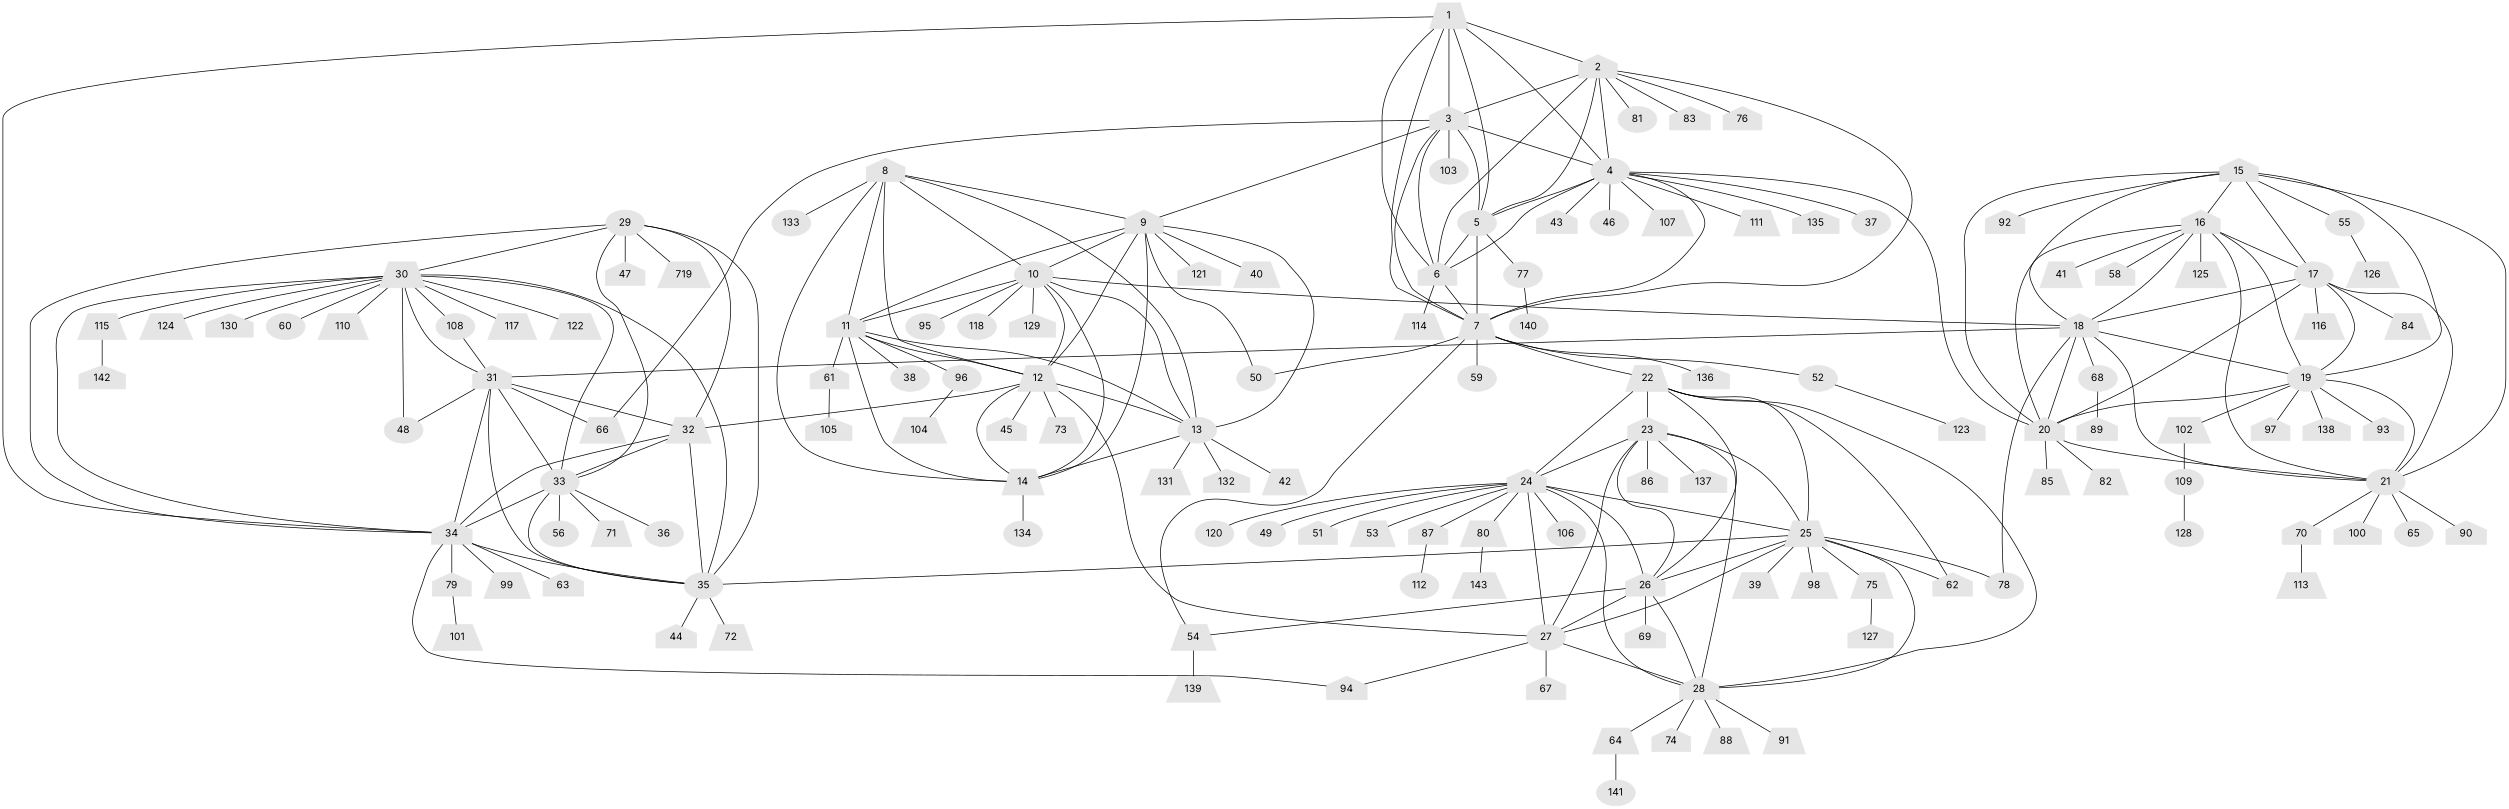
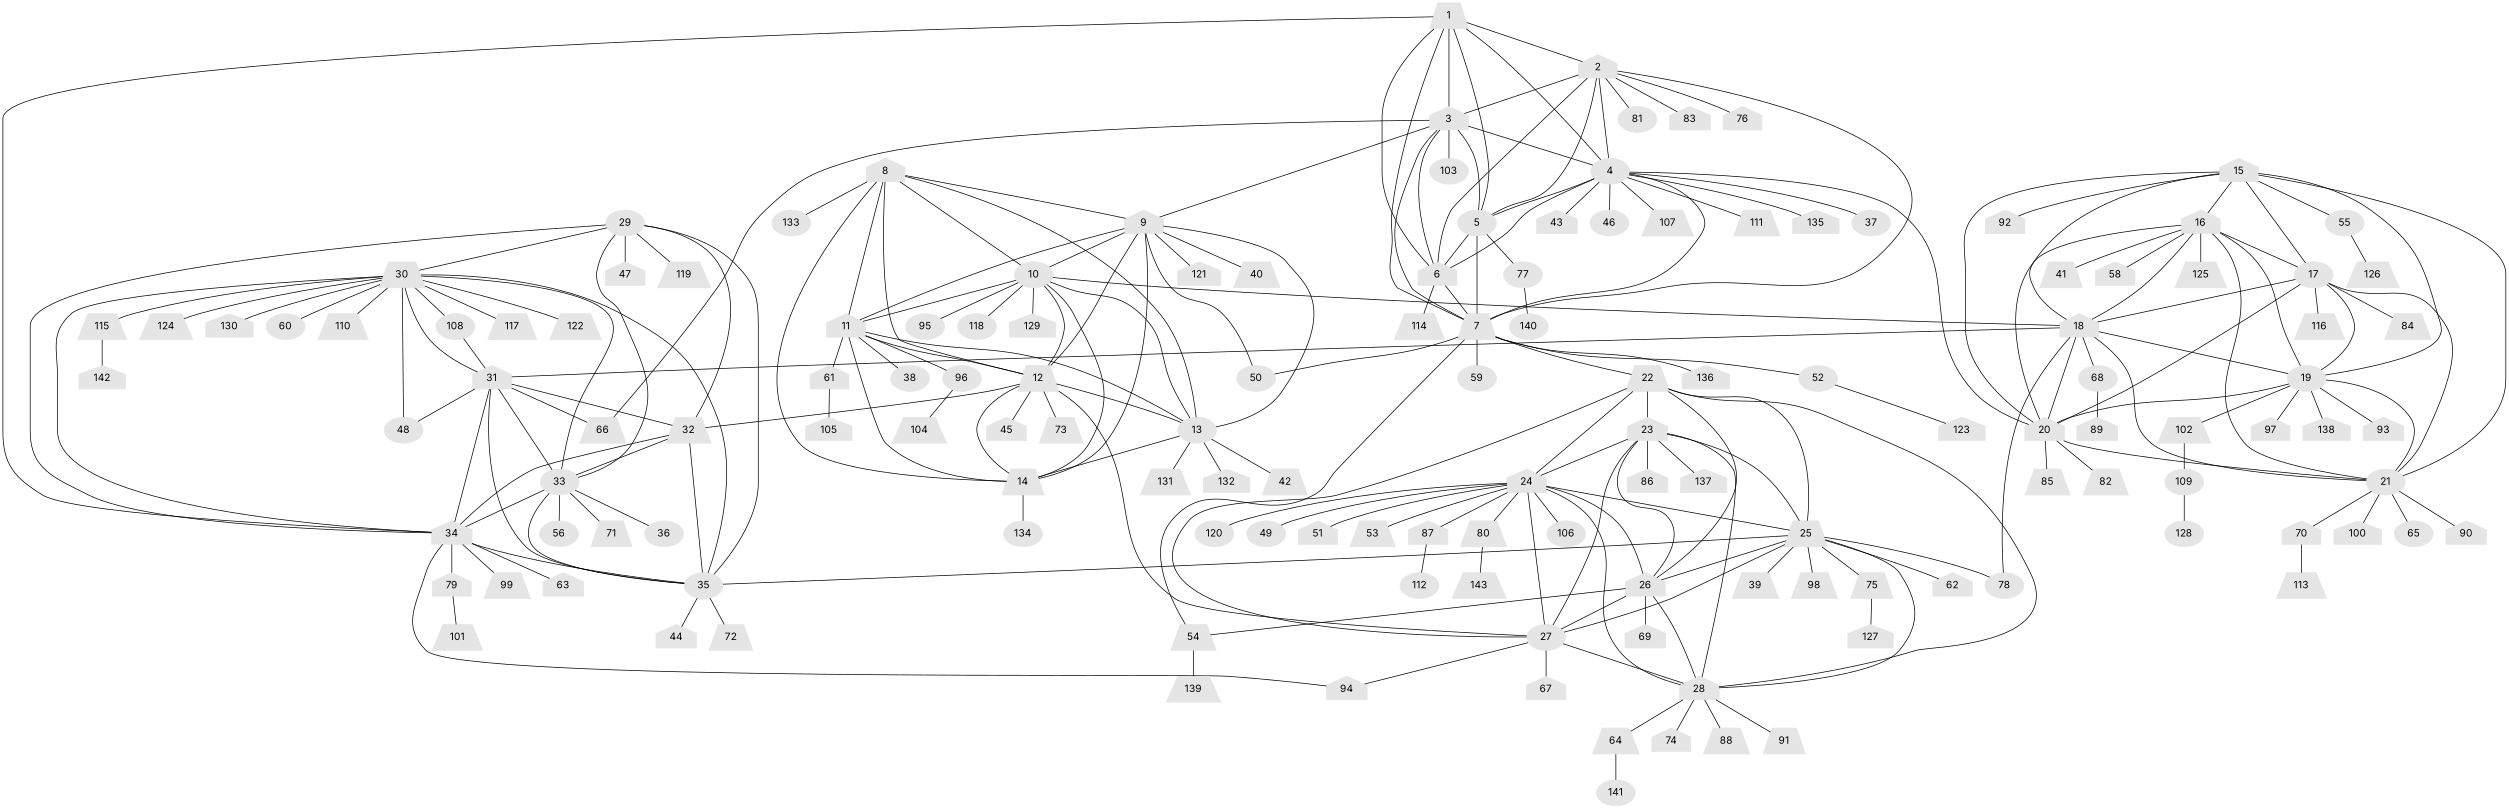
node "719": label "719" -> "119"
edge "22" -- "62": now "22" -- "27"
